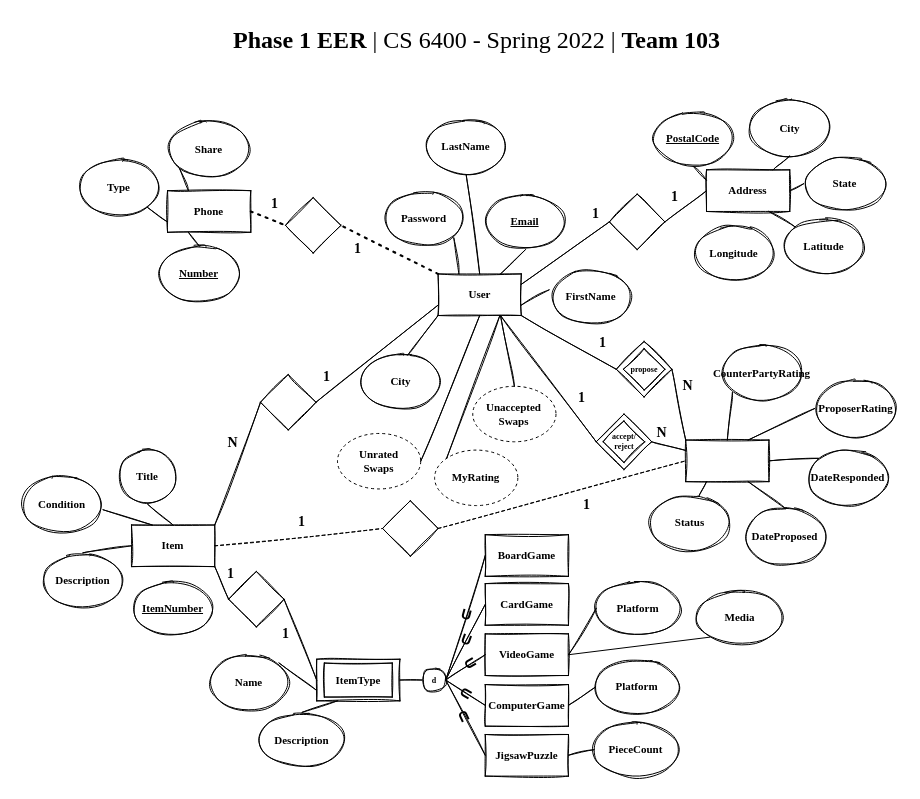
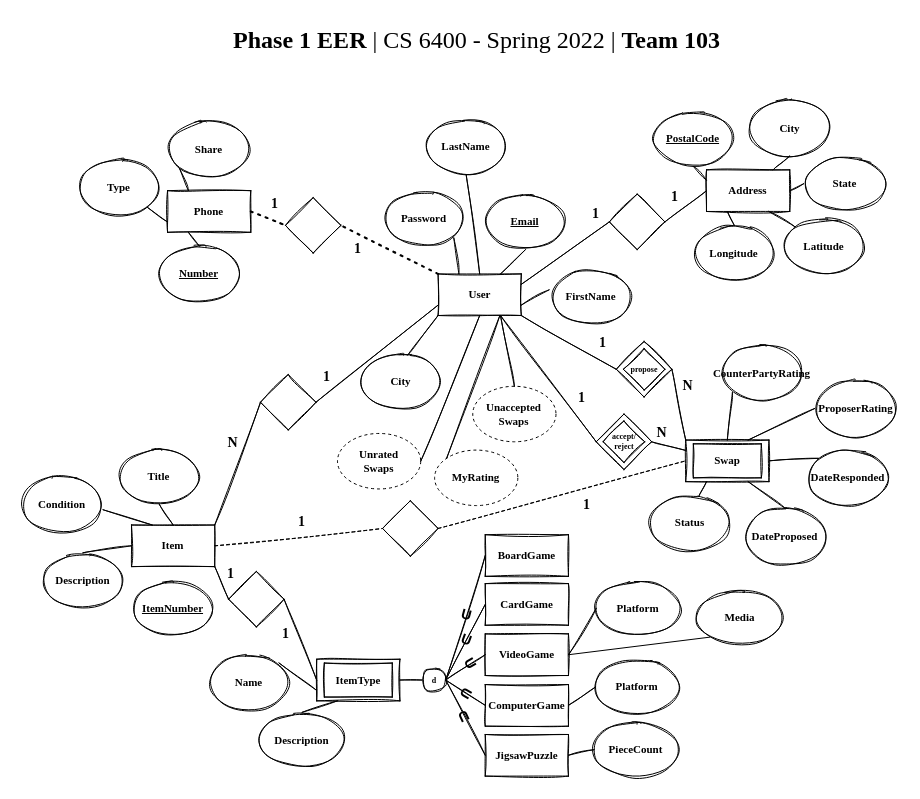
edge "Address" -- "Longitude": added
node "Swap": added
node "Title": size 60x55 -> 83x55
